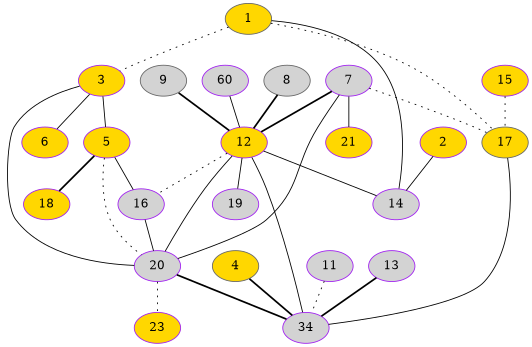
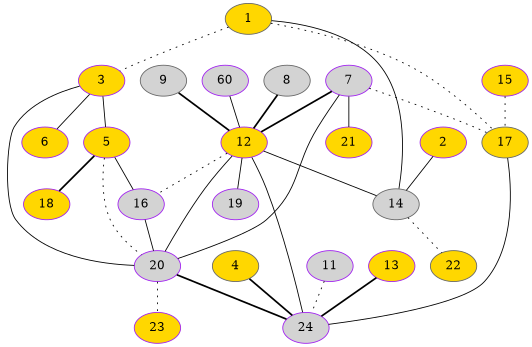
node "14": color purple -> gray40
node "13": fillcolor lightgrey -> gold
node "22": added
node "34": label "34" -> "24"
